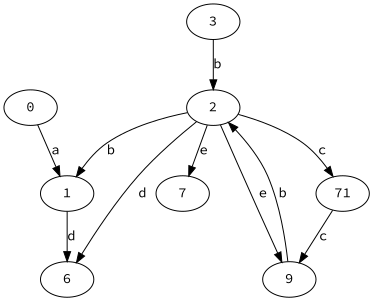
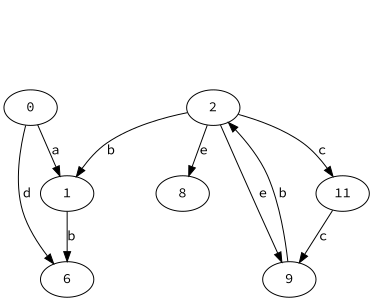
node "3": removed
edge "2" -> "6": now "0" -> "6"
node "7": label "7" -> "8"
node "71": label "71" -> "11"
edge "1" -> "6": label "d" -> "b"
